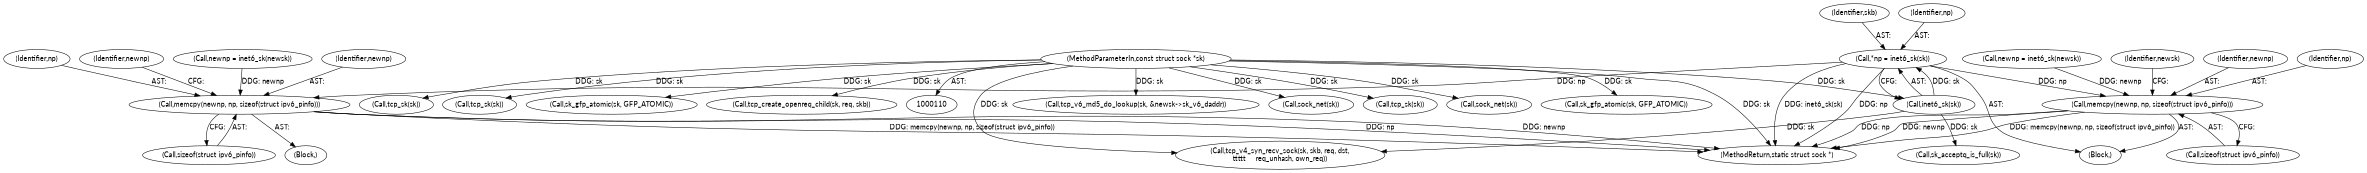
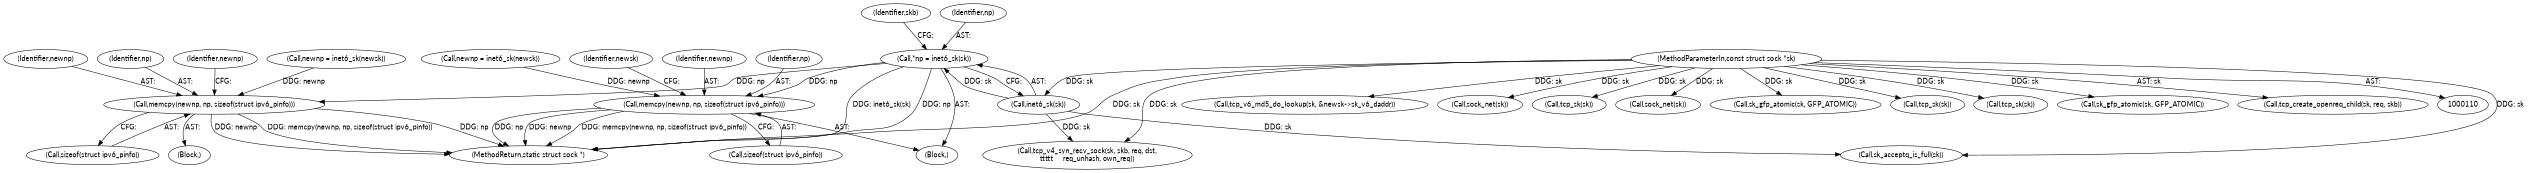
edge "(Identifier,skb)" -> "(Call,*np = inet6_sk(sk))": label "AST: " -> "CFG: "
edge "(MethodParameterIn,const struct sock *sk)" -> "(Call,tcp_create_openreq_child(sk, req, skb))": label "DDG: sk" -> "AST: sk"
edge "(MethodParameterIn,const struct sock *sk)" -> "(Call,sk_acceptq_is_full(sk))": added, label "DDG: sk"
